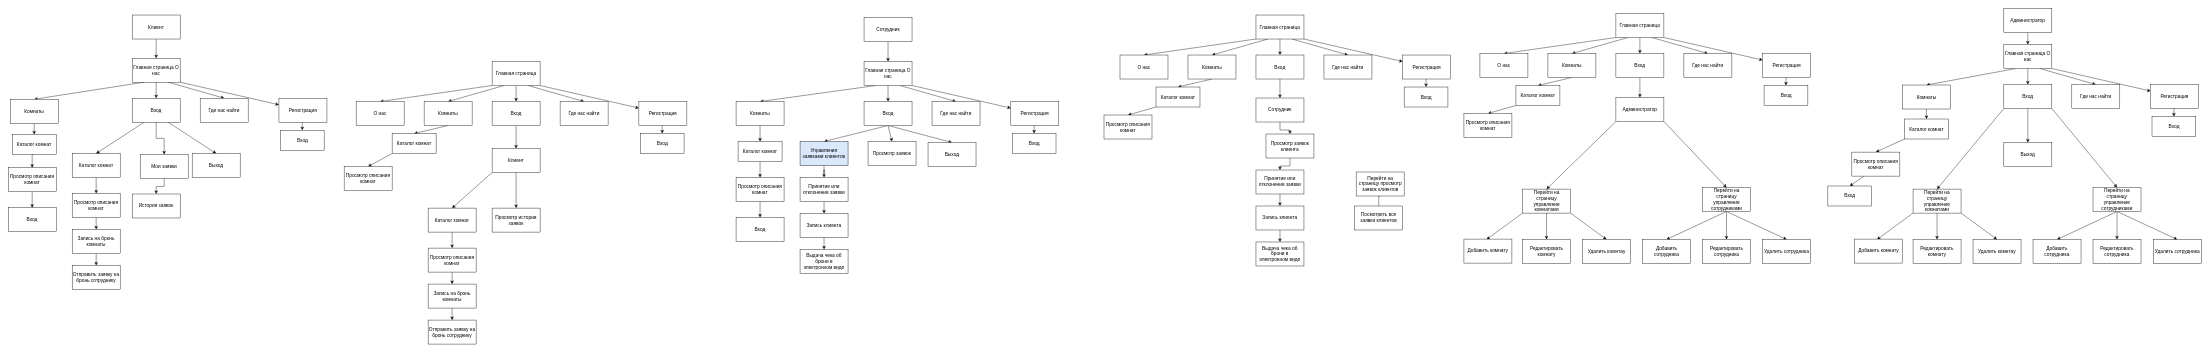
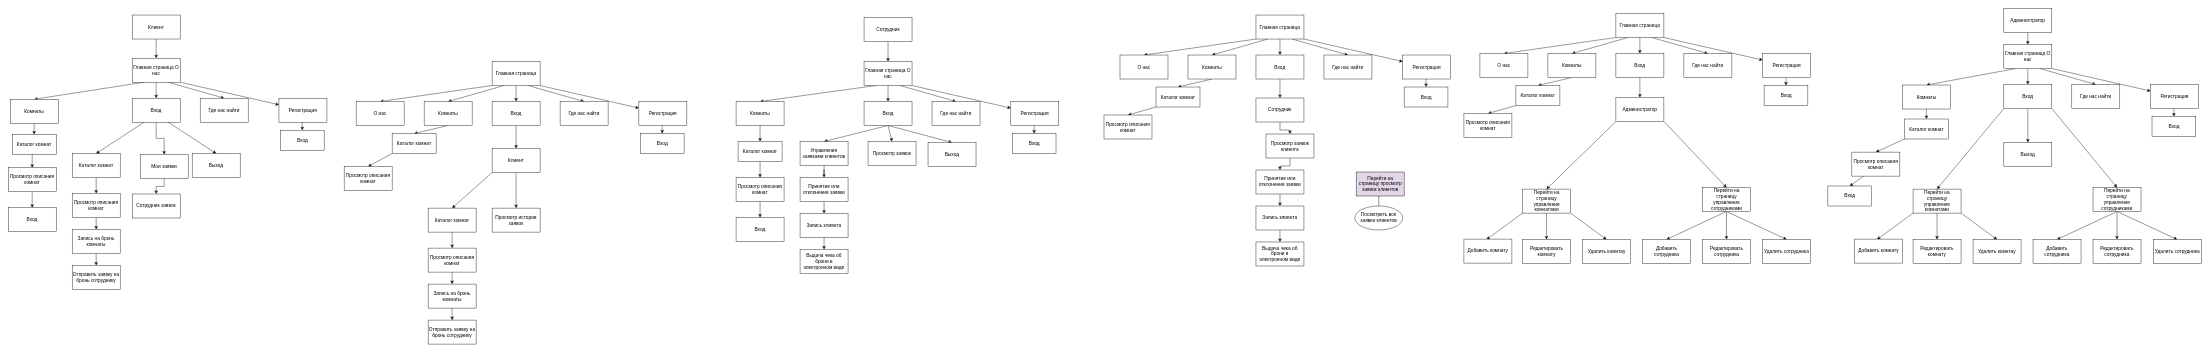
node "Управления заявками клиентов": fillcolor #dae8fc -> #ffffff
node "Перейти на страницу просмотр заявок клиентов": fillcolor #ffffff -> #e1d5e7
node "История заявок": label "История заявок" -> "Сотрудник заявок"
node "Посмотреть все заявки клиентов": shape rectangle -> ellipse
